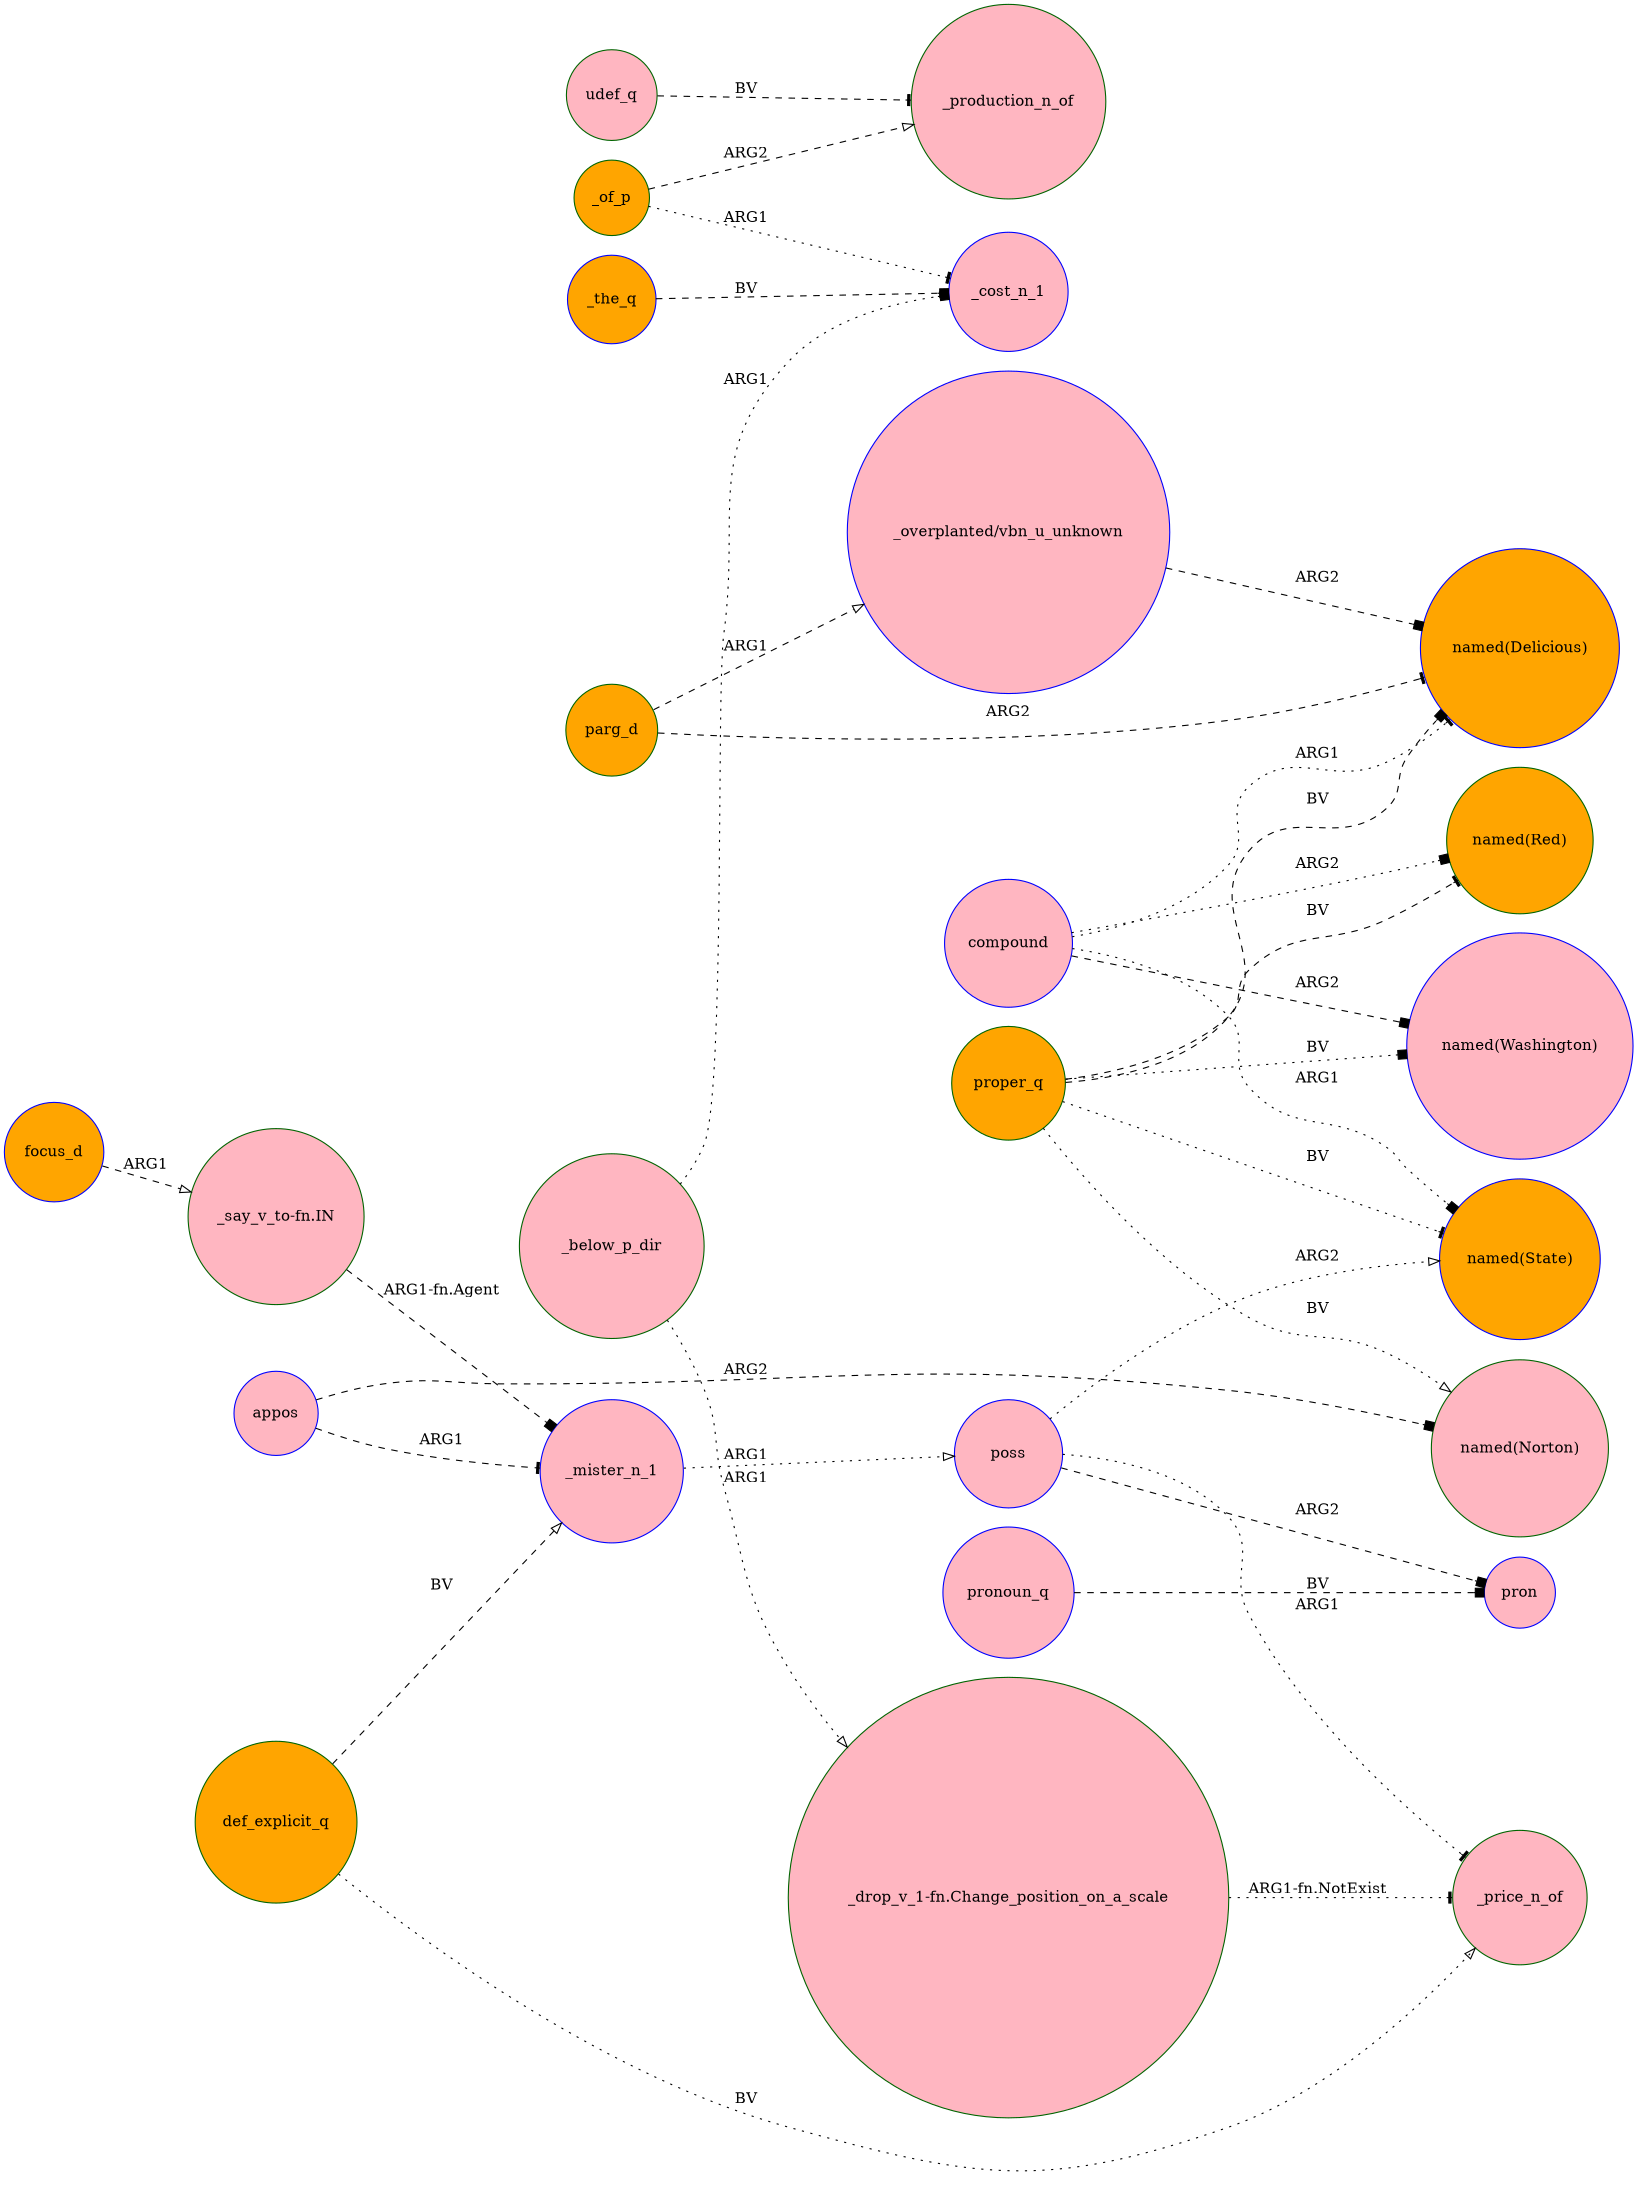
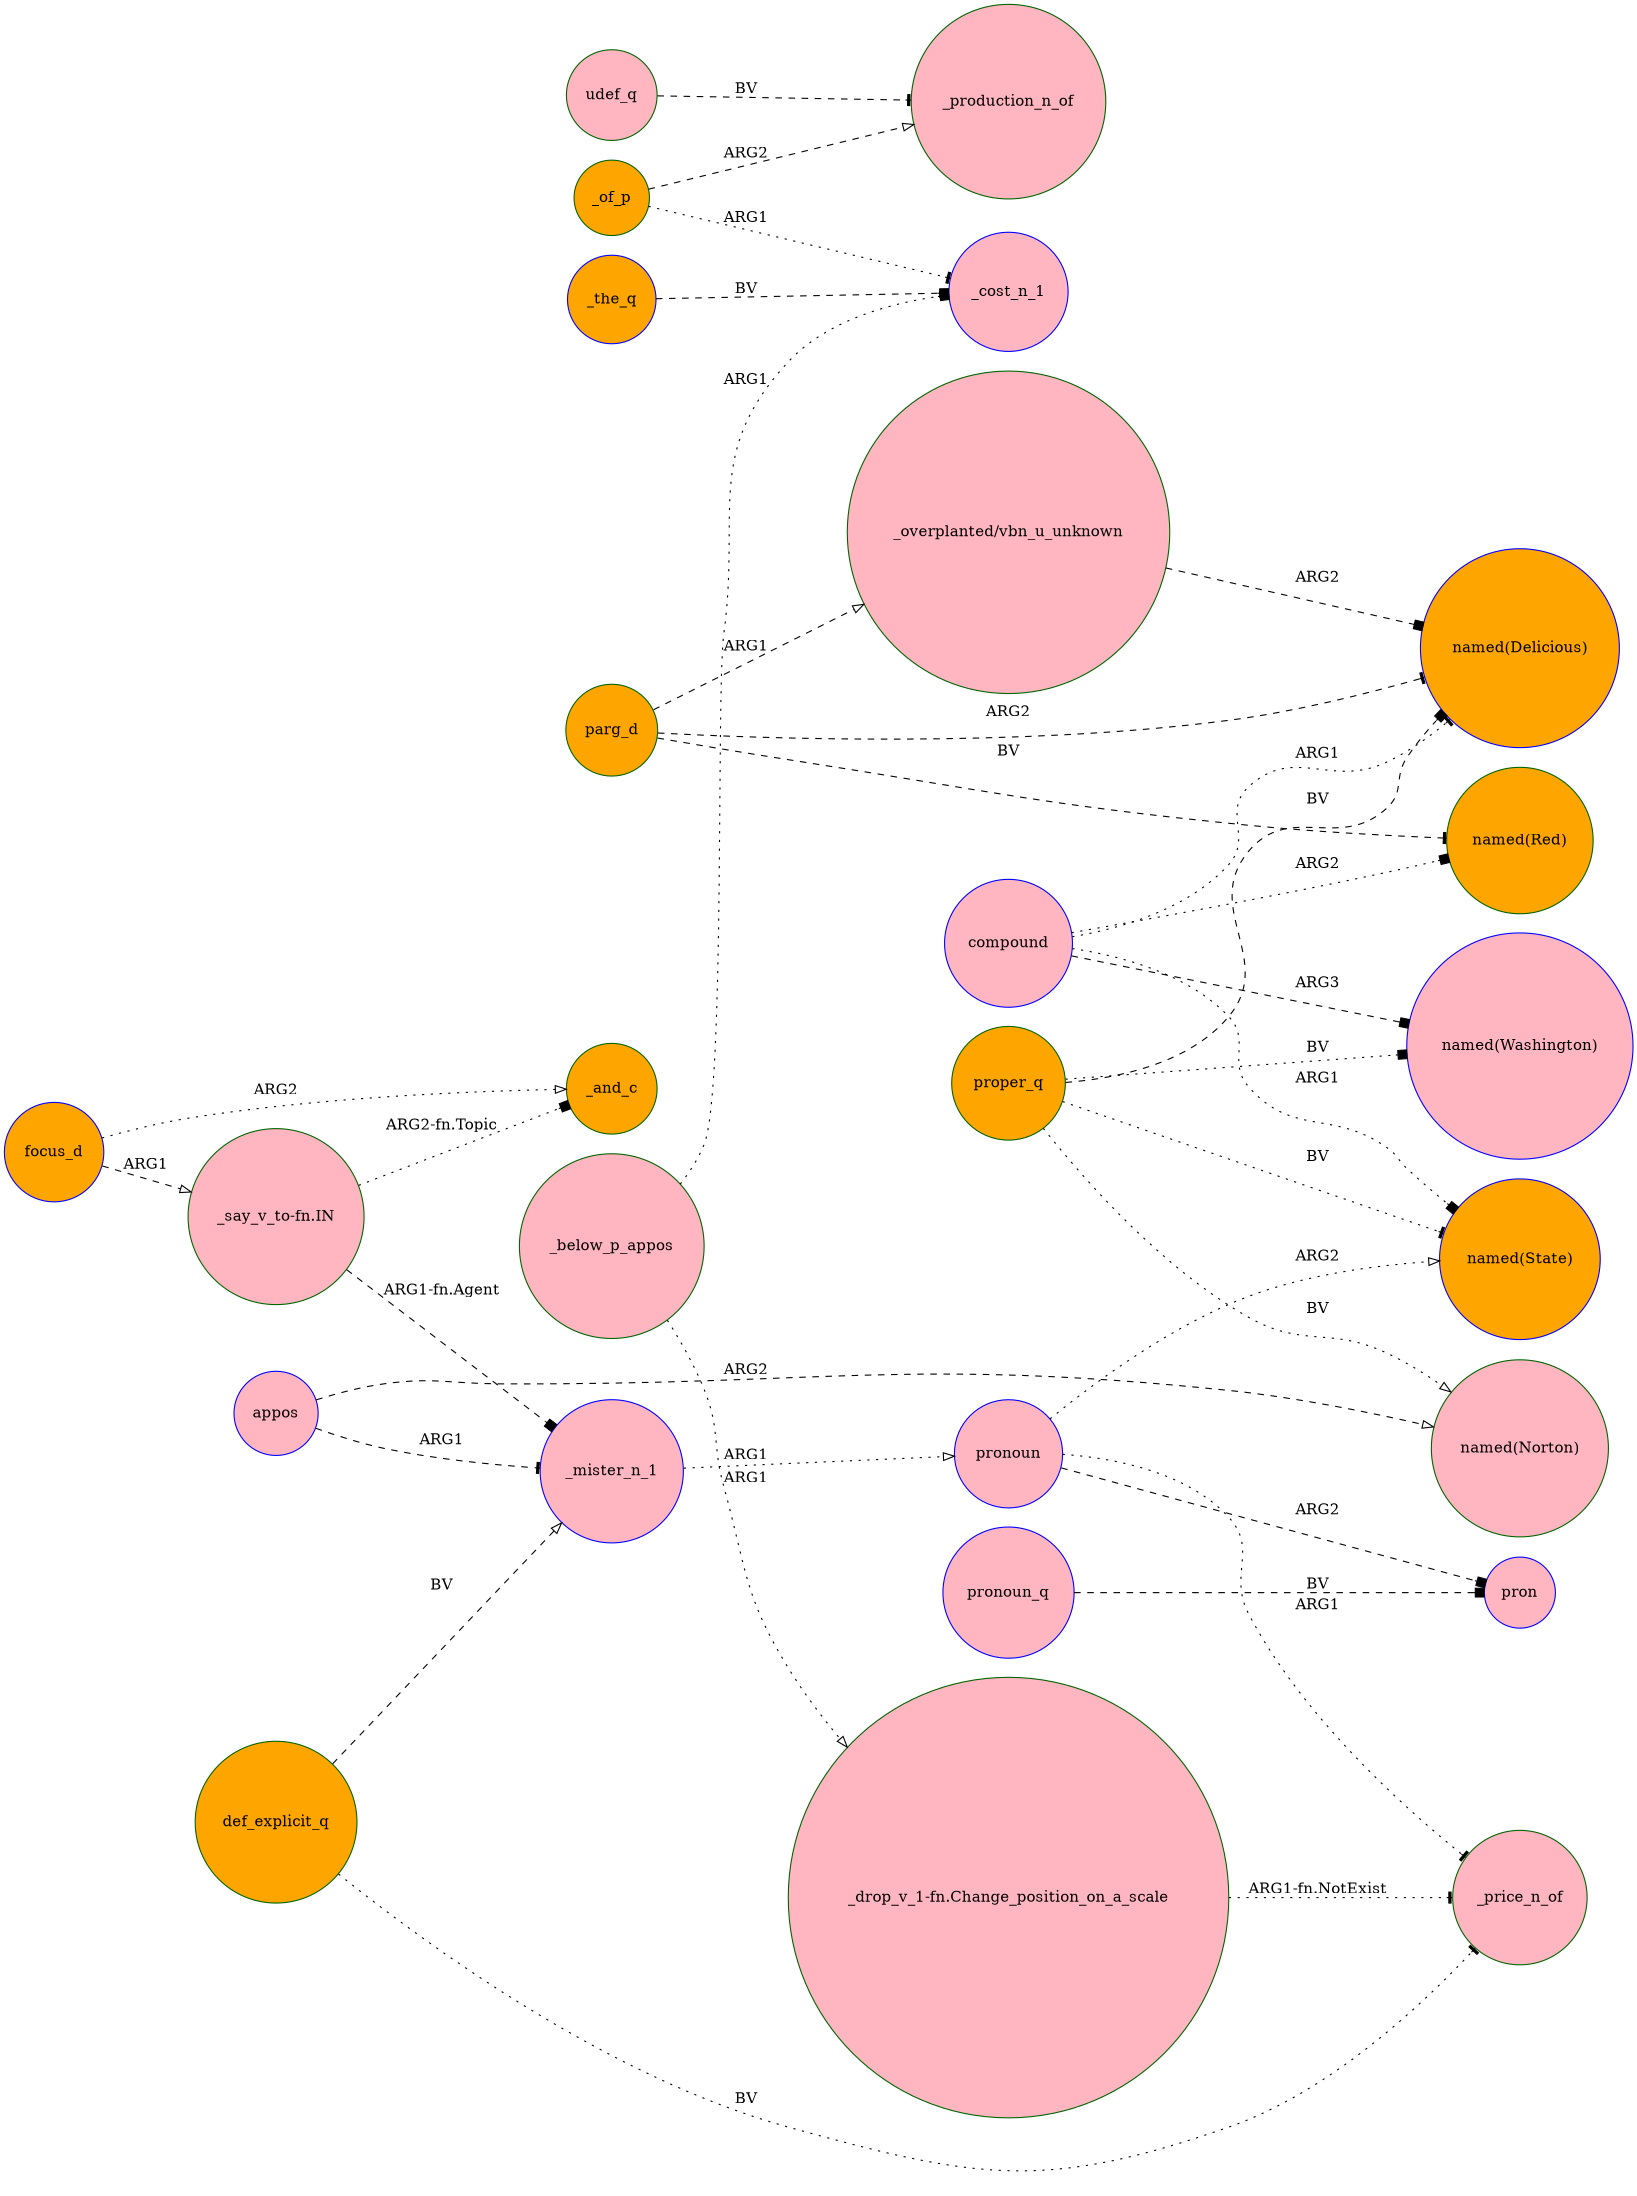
node "_overplanted/vbn_u_unknown": color blue -> darkgreen
edge "proper_q" -> "named(Red)": now "parg_d" -> "named(Red)"
edge "compound" -> "named(Washington)": label "ARG2" -> "ARG3"
node "_and_c": added
node "_below_p_dir": label "_below_p_dir" -> "_below_p_appos"
edge "appos" -> "named(Norton)": arrowhead box -> onormal
node "poss": label "poss" -> "pronoun"
edge "def_explicit_q" -> "_price_n_of": arrowhead onormal -> tee
